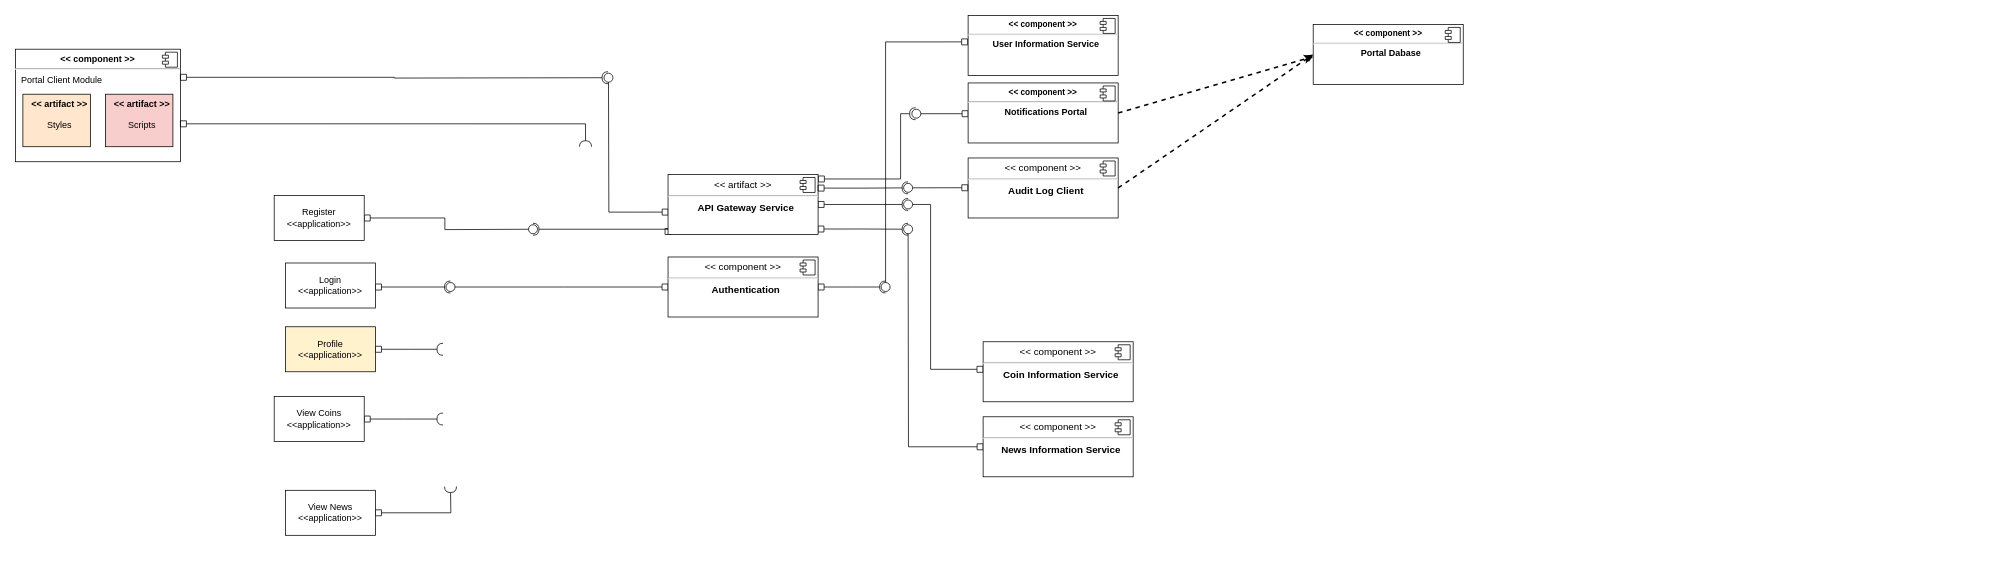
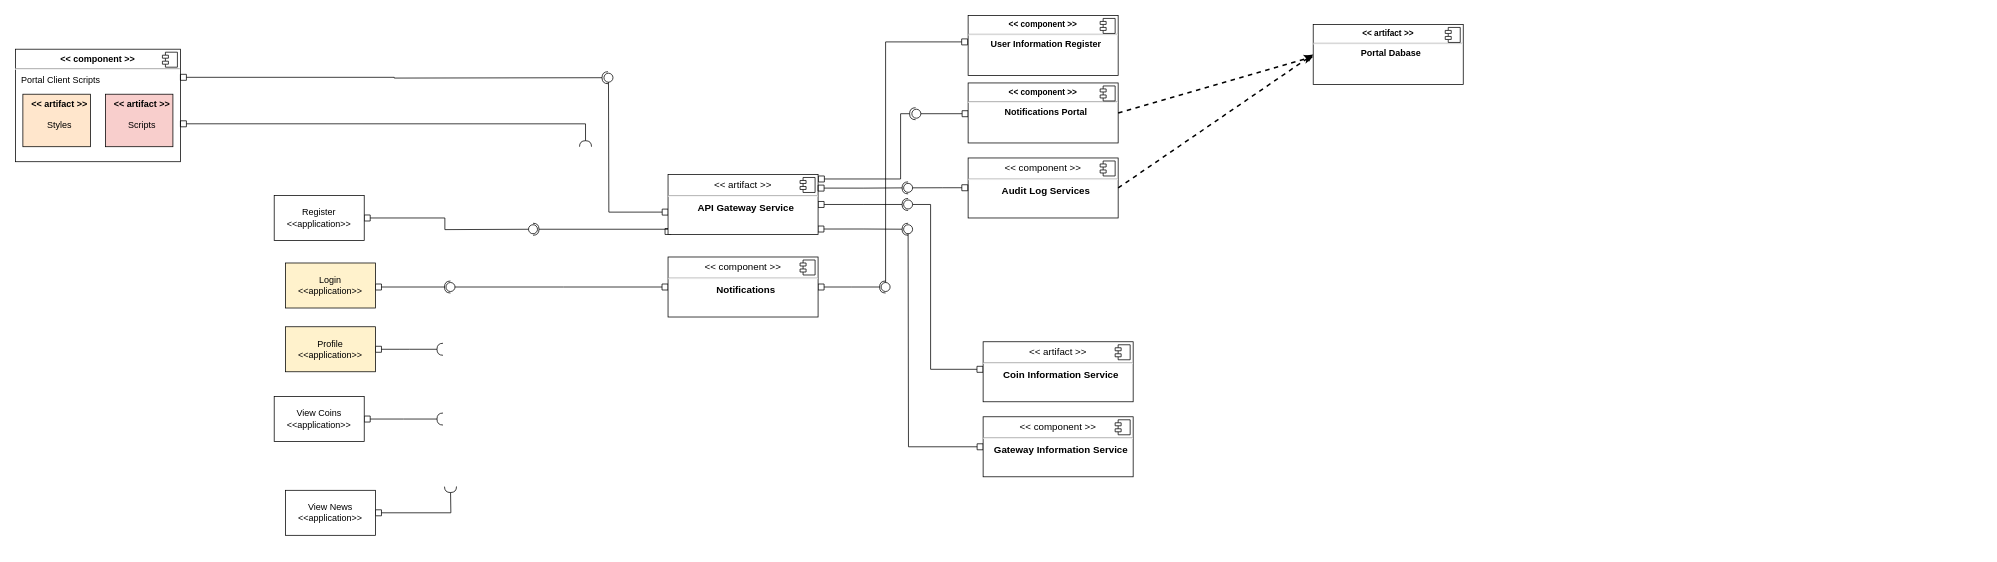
node "<< component >> User Information Service": label "<< component >> User Information Service" -> "<< component >> User Information Register"
node "<< component >> Portal Dabase": label "<< component >> Portal Dabase" -> "<< artifact >> Portal Dabase"
node "<< component >> Portal Client Module": label "<< component >> Portal Client Module" -> "<< component >> Portal Client Scripts"
node "<< component >> Audit Log Client": label "<< component >> Audit Log Client" -> "<< component >> Audit Log Services"
node "<< component >> Authentication": label "<< component >> Authentication" -> "<< component >> Notifications"
node "Login <<application>>": fillcolor #ffffff -> #fff2cc
node "<< component >> Coin Information Service": label "<< component >> Coin Information Service" -> "<< artifact >> Coin Information Service"
node "<< component >> News Information Service": label "<< component >> News Information Service" -> "<< component >> Gateway Information Service"
